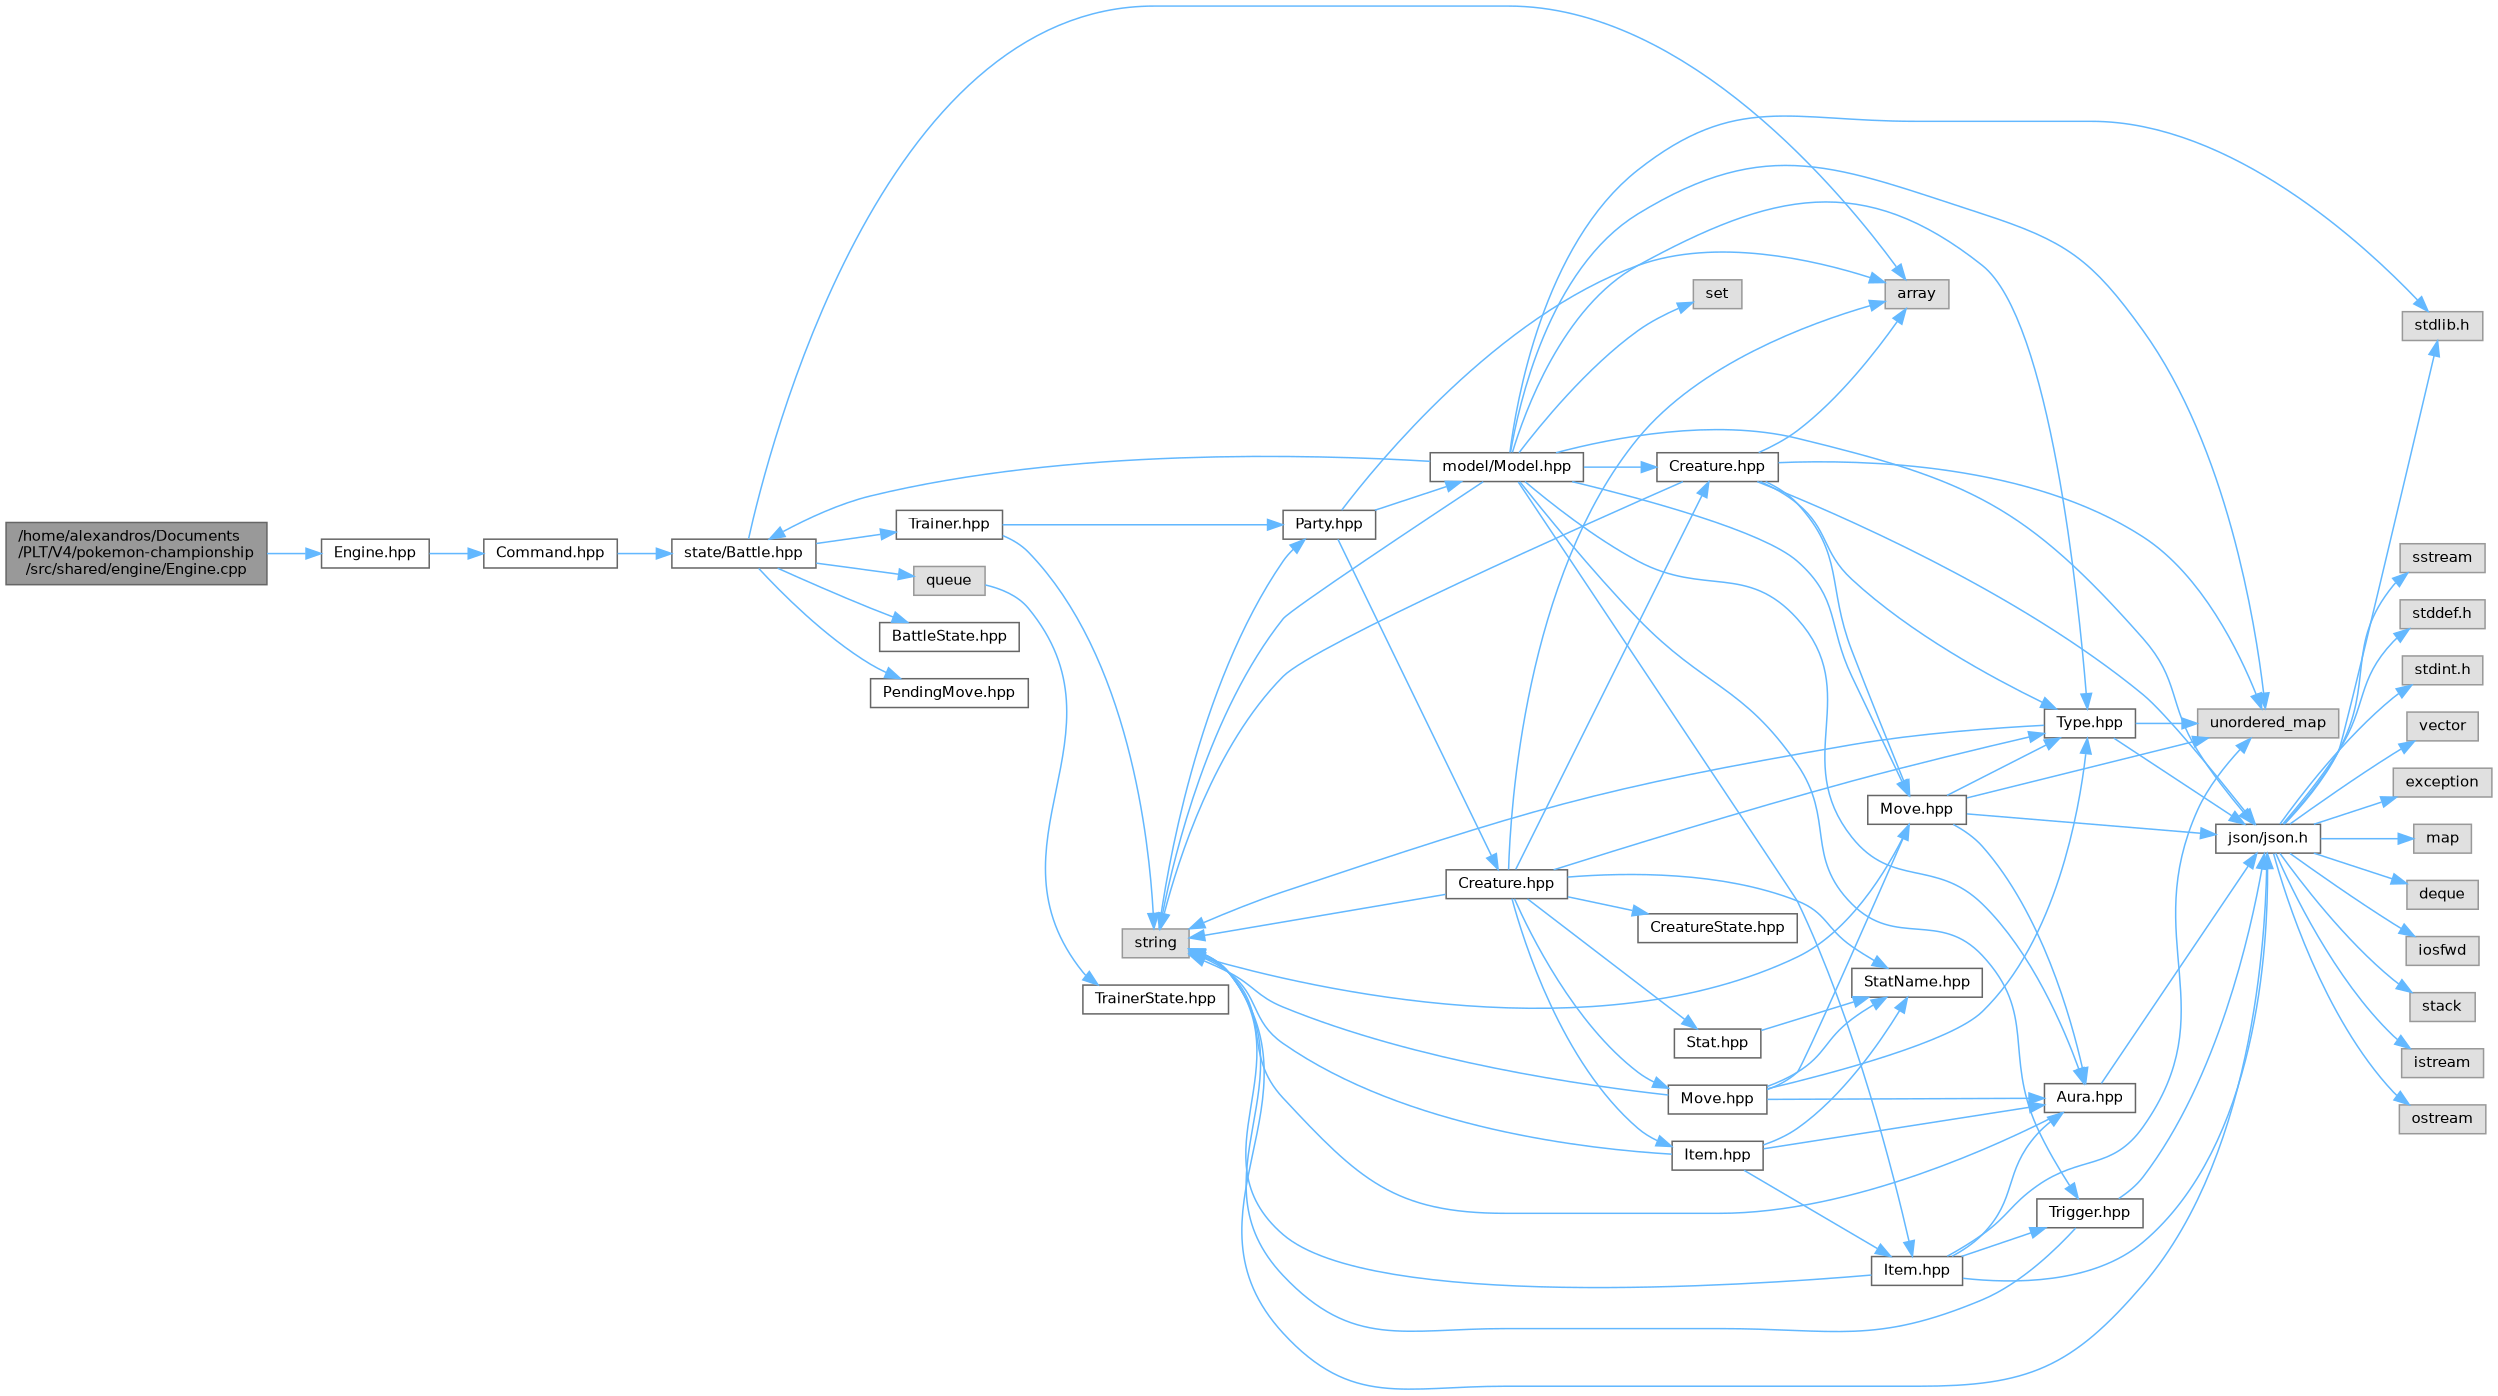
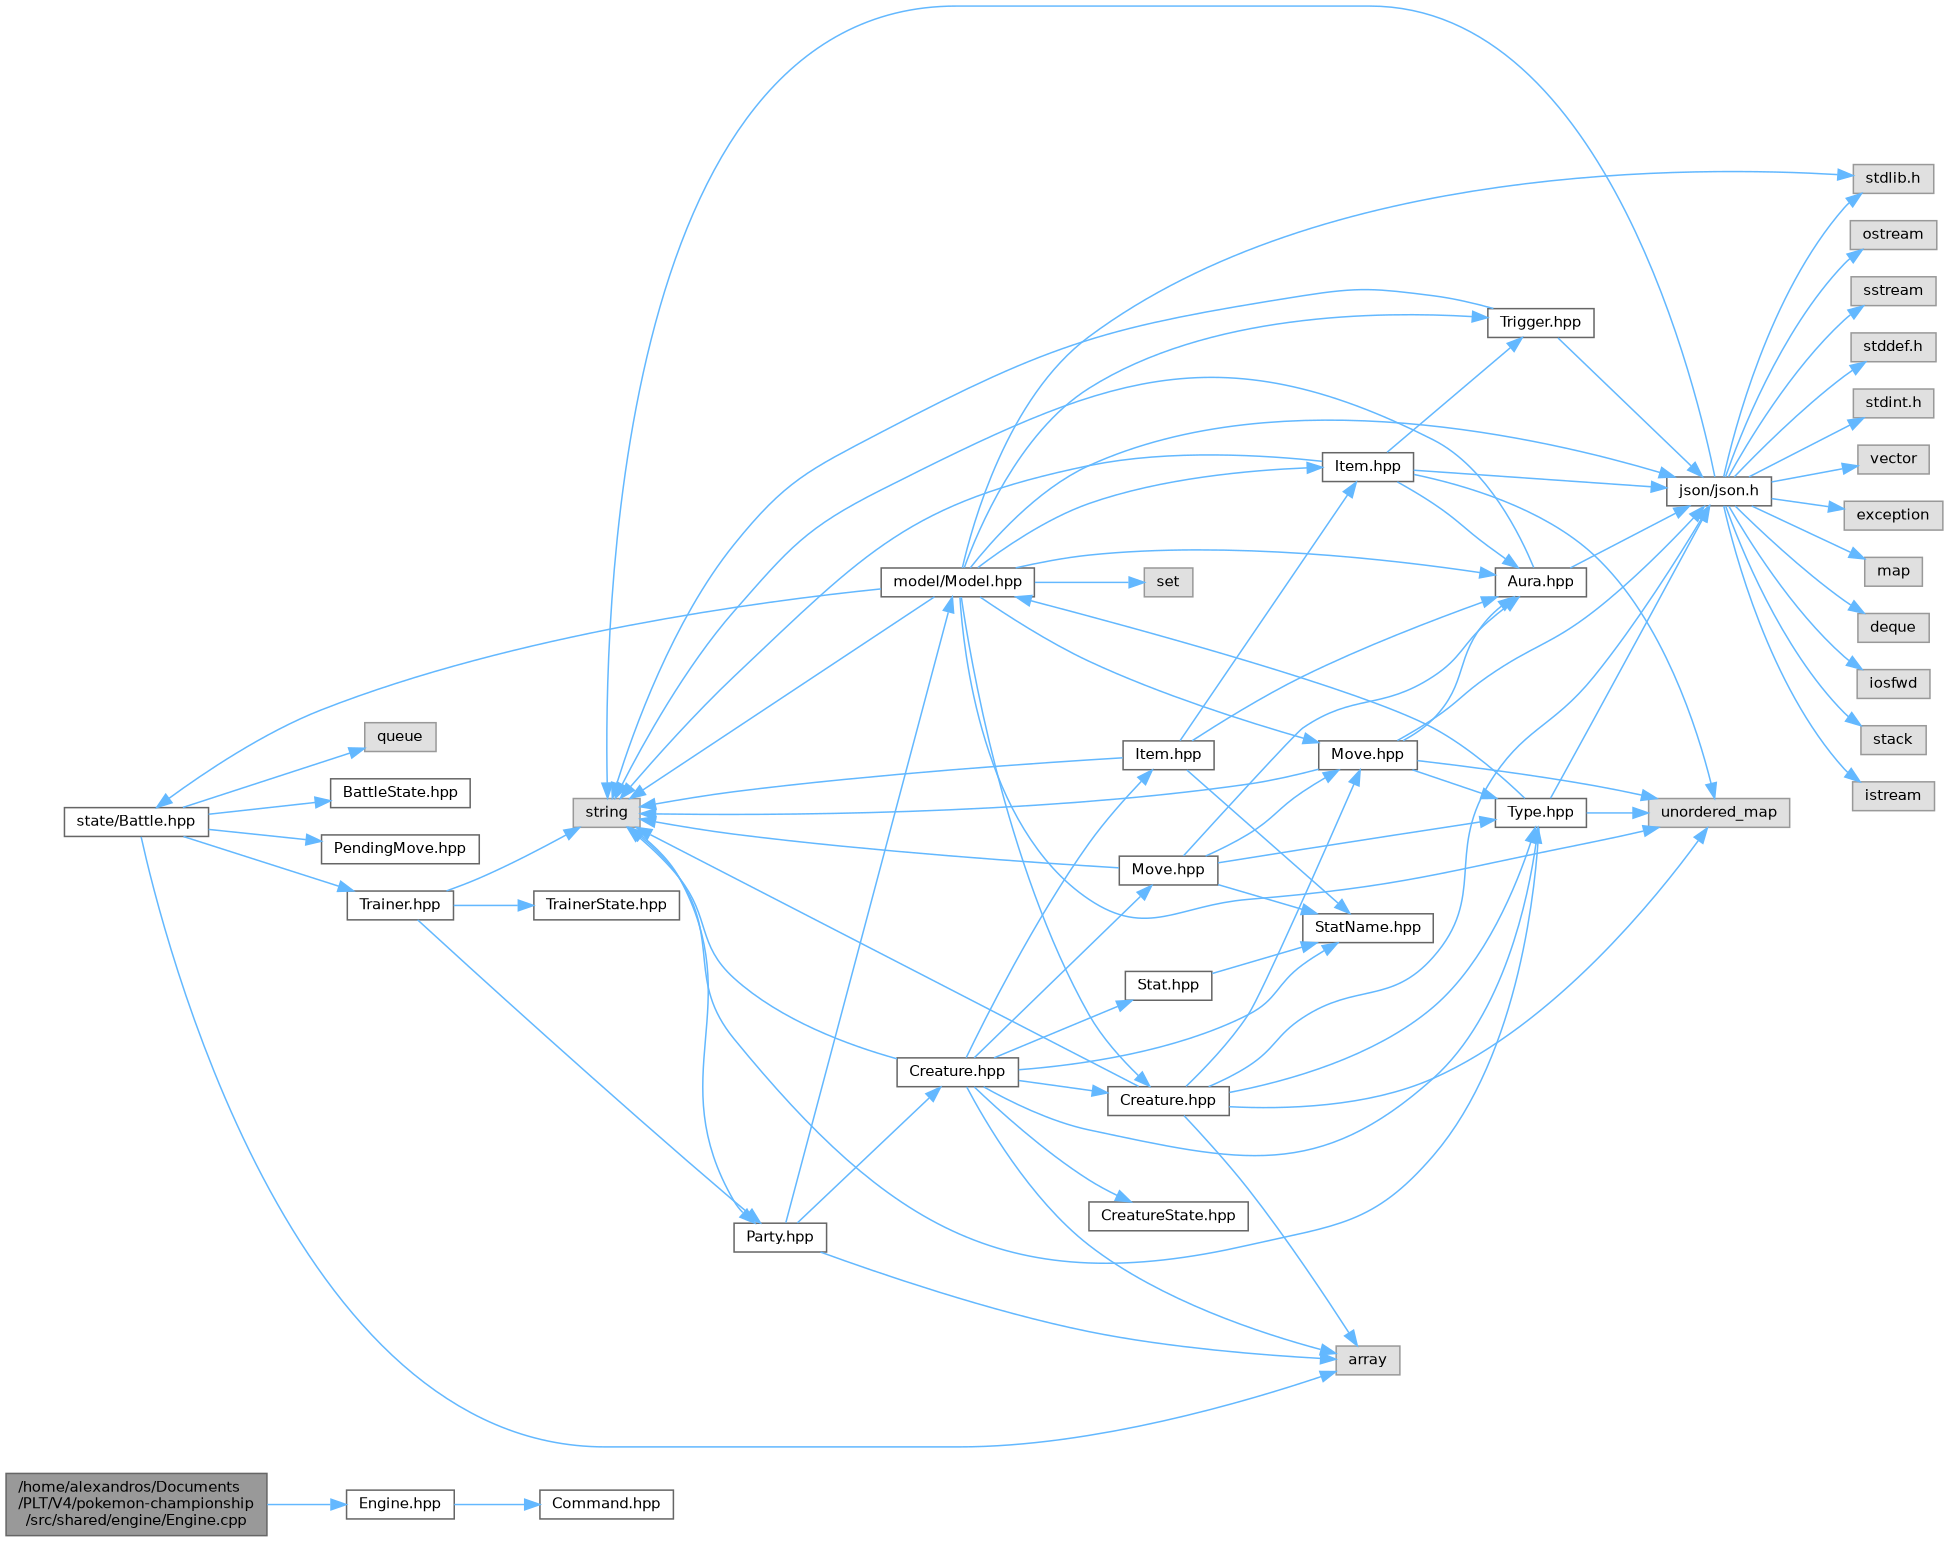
edge "model/Model.hpp" -> "Type.hpp": reversed
edge "Command.hpp" -> "state/Battle.hpp": removed
edge "queue" -> "TrainerState.hpp": now "Trainer.hpp" -> "TrainerState.hpp"
